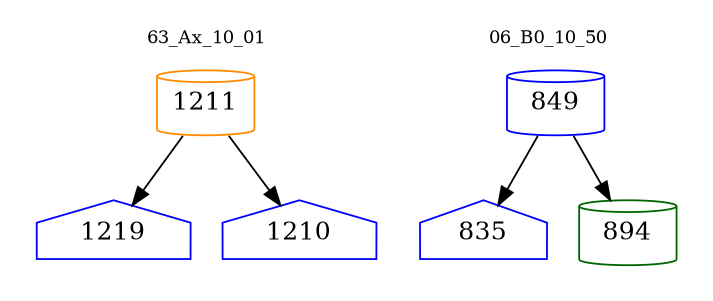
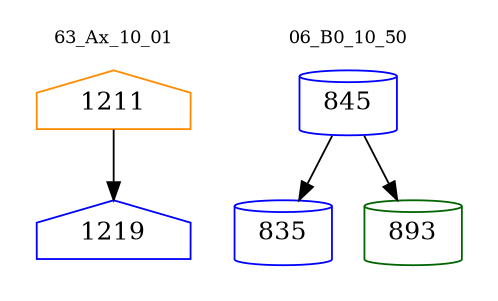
node "1211": shape cylinder -> house
node "849": label "849" -> "845"
node "1210": removed
node "835": shape house -> cylinder
node "894": label "894" -> "893"
